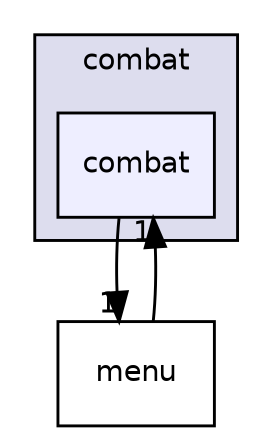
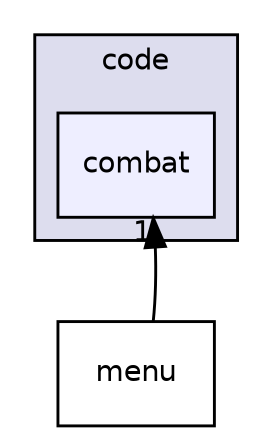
cluster "combat": label "combat" -> "code"
edge "combat" -> "menu": removed
